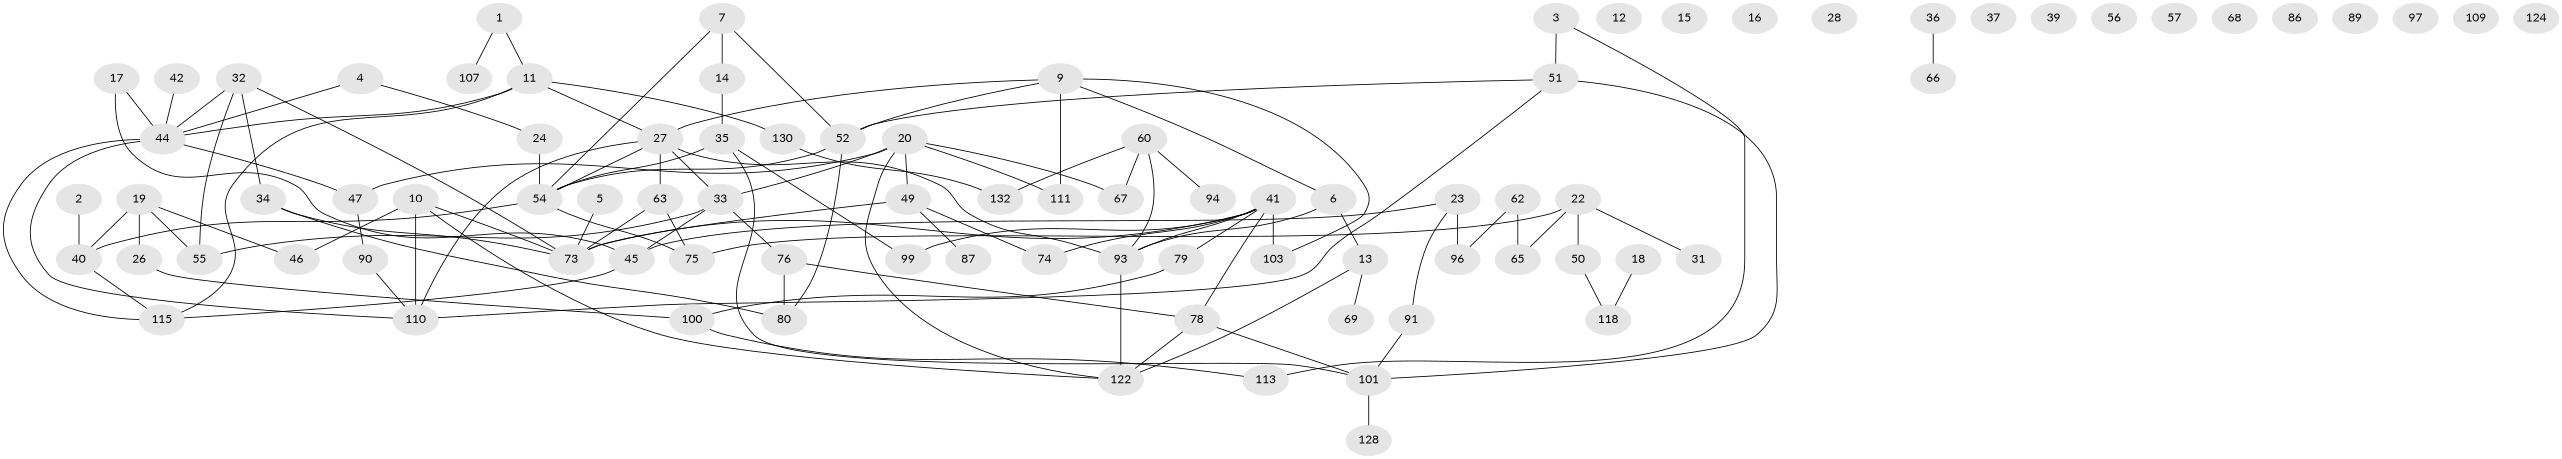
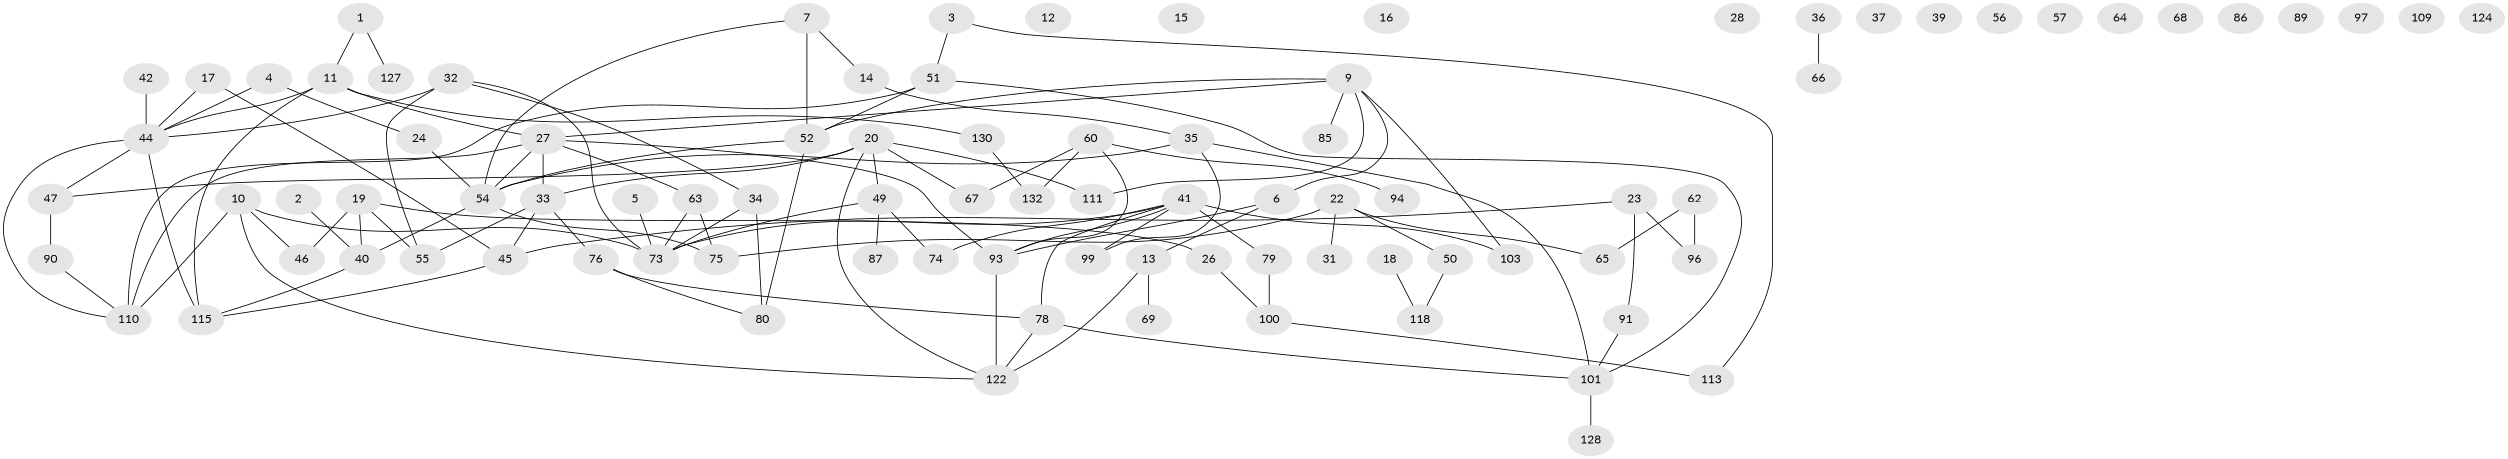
node "64": added
node "107": label "107" -> "127"
node "85": added
